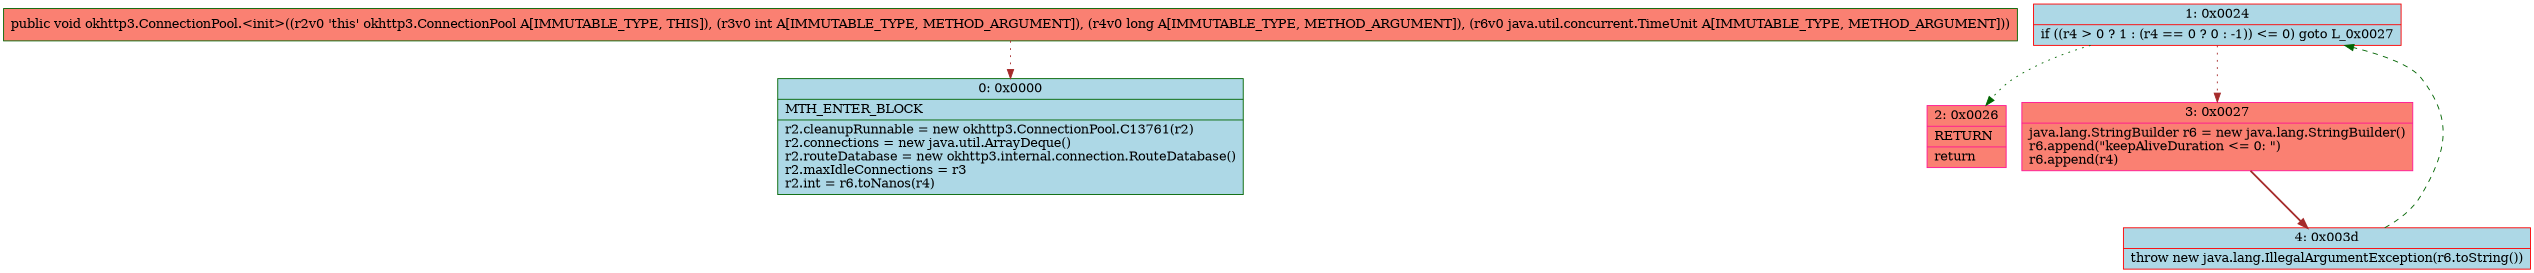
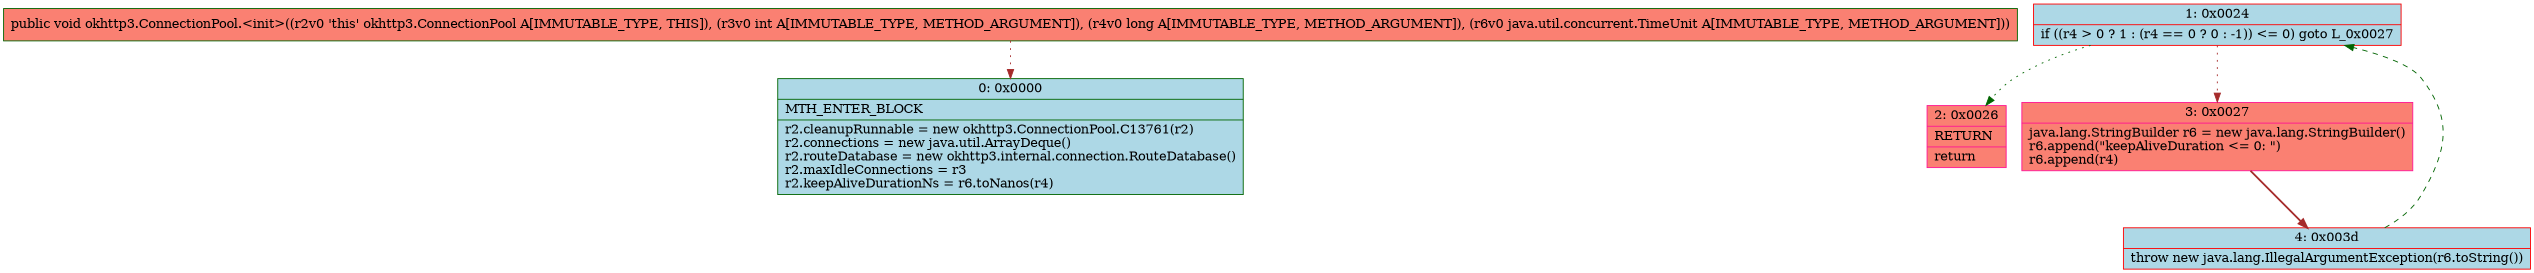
node "0: 0x0000": text "r2.int = r6.toNanos(r4)" -> "r2.keepAliveDurationNs = r6.toNanos(r4)"
